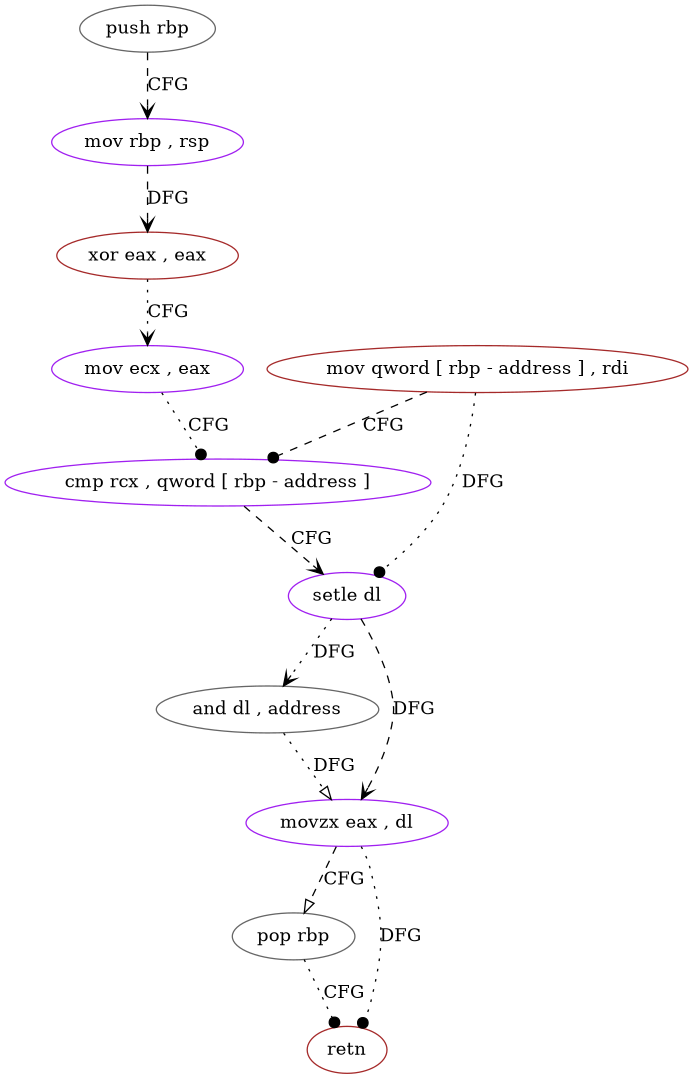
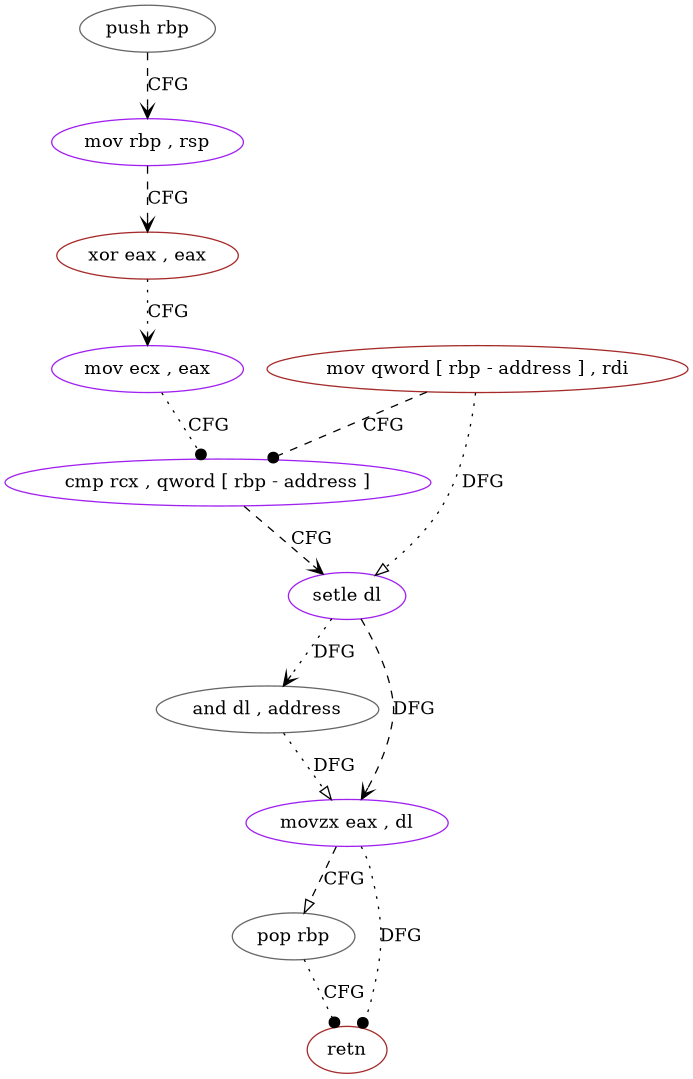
edge "mov rbp , rsp" -> "xor eax , eax": label "DFG" -> "CFG"
edge "mov qword [ rbp - address ] , rdi" -> "setle dl": arrowhead dot -> onormal
